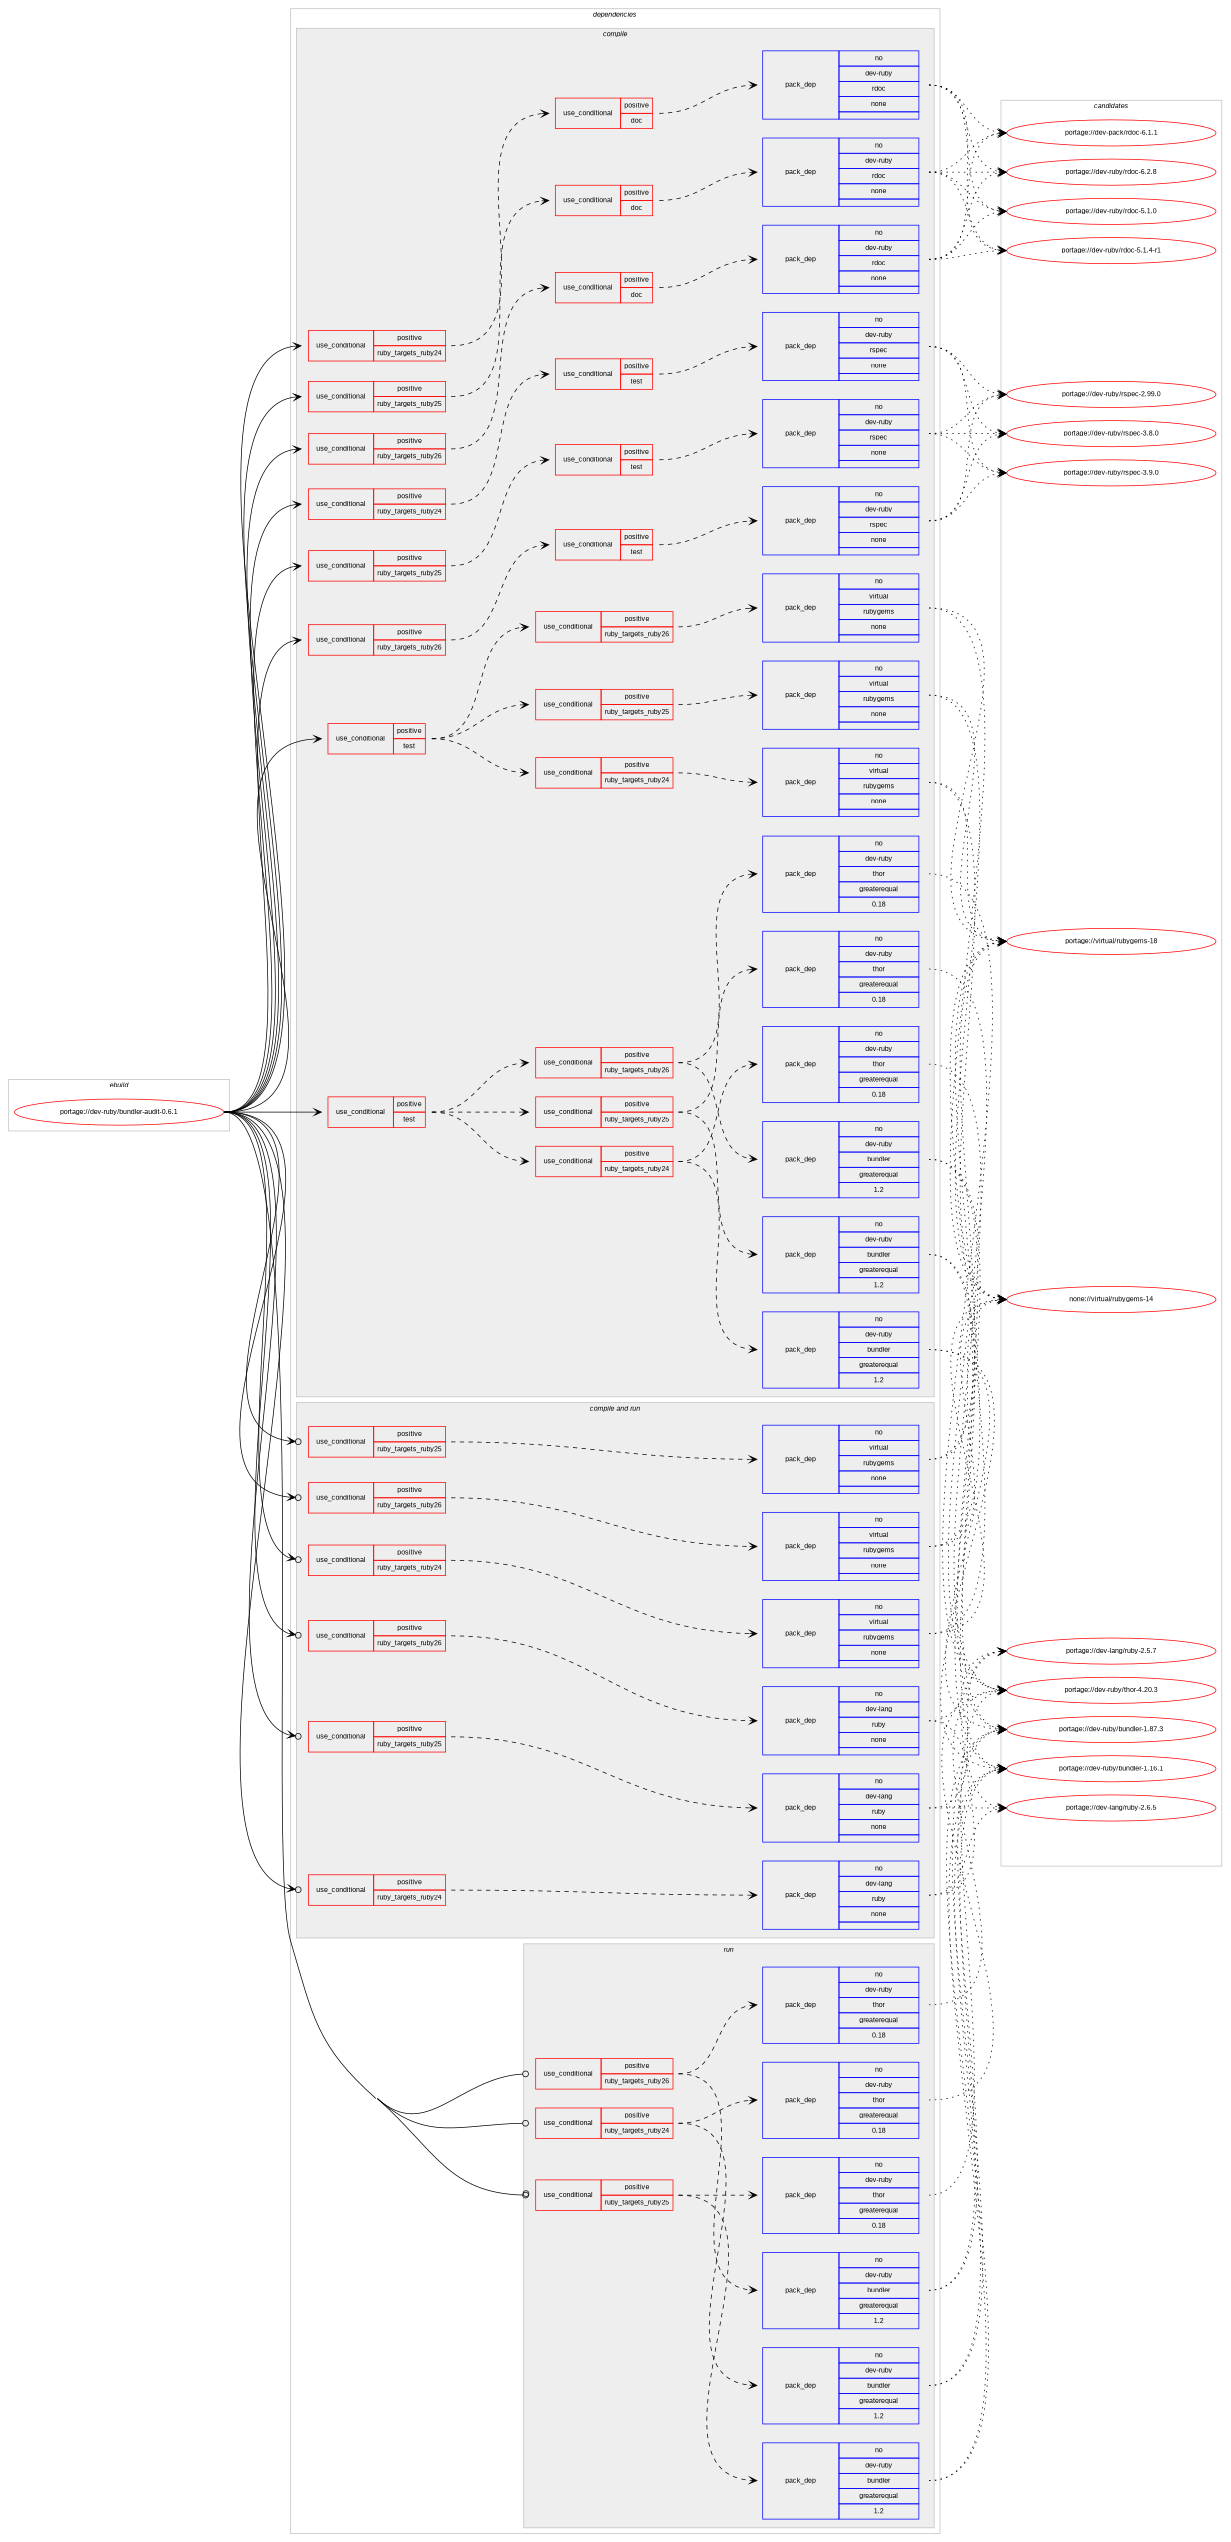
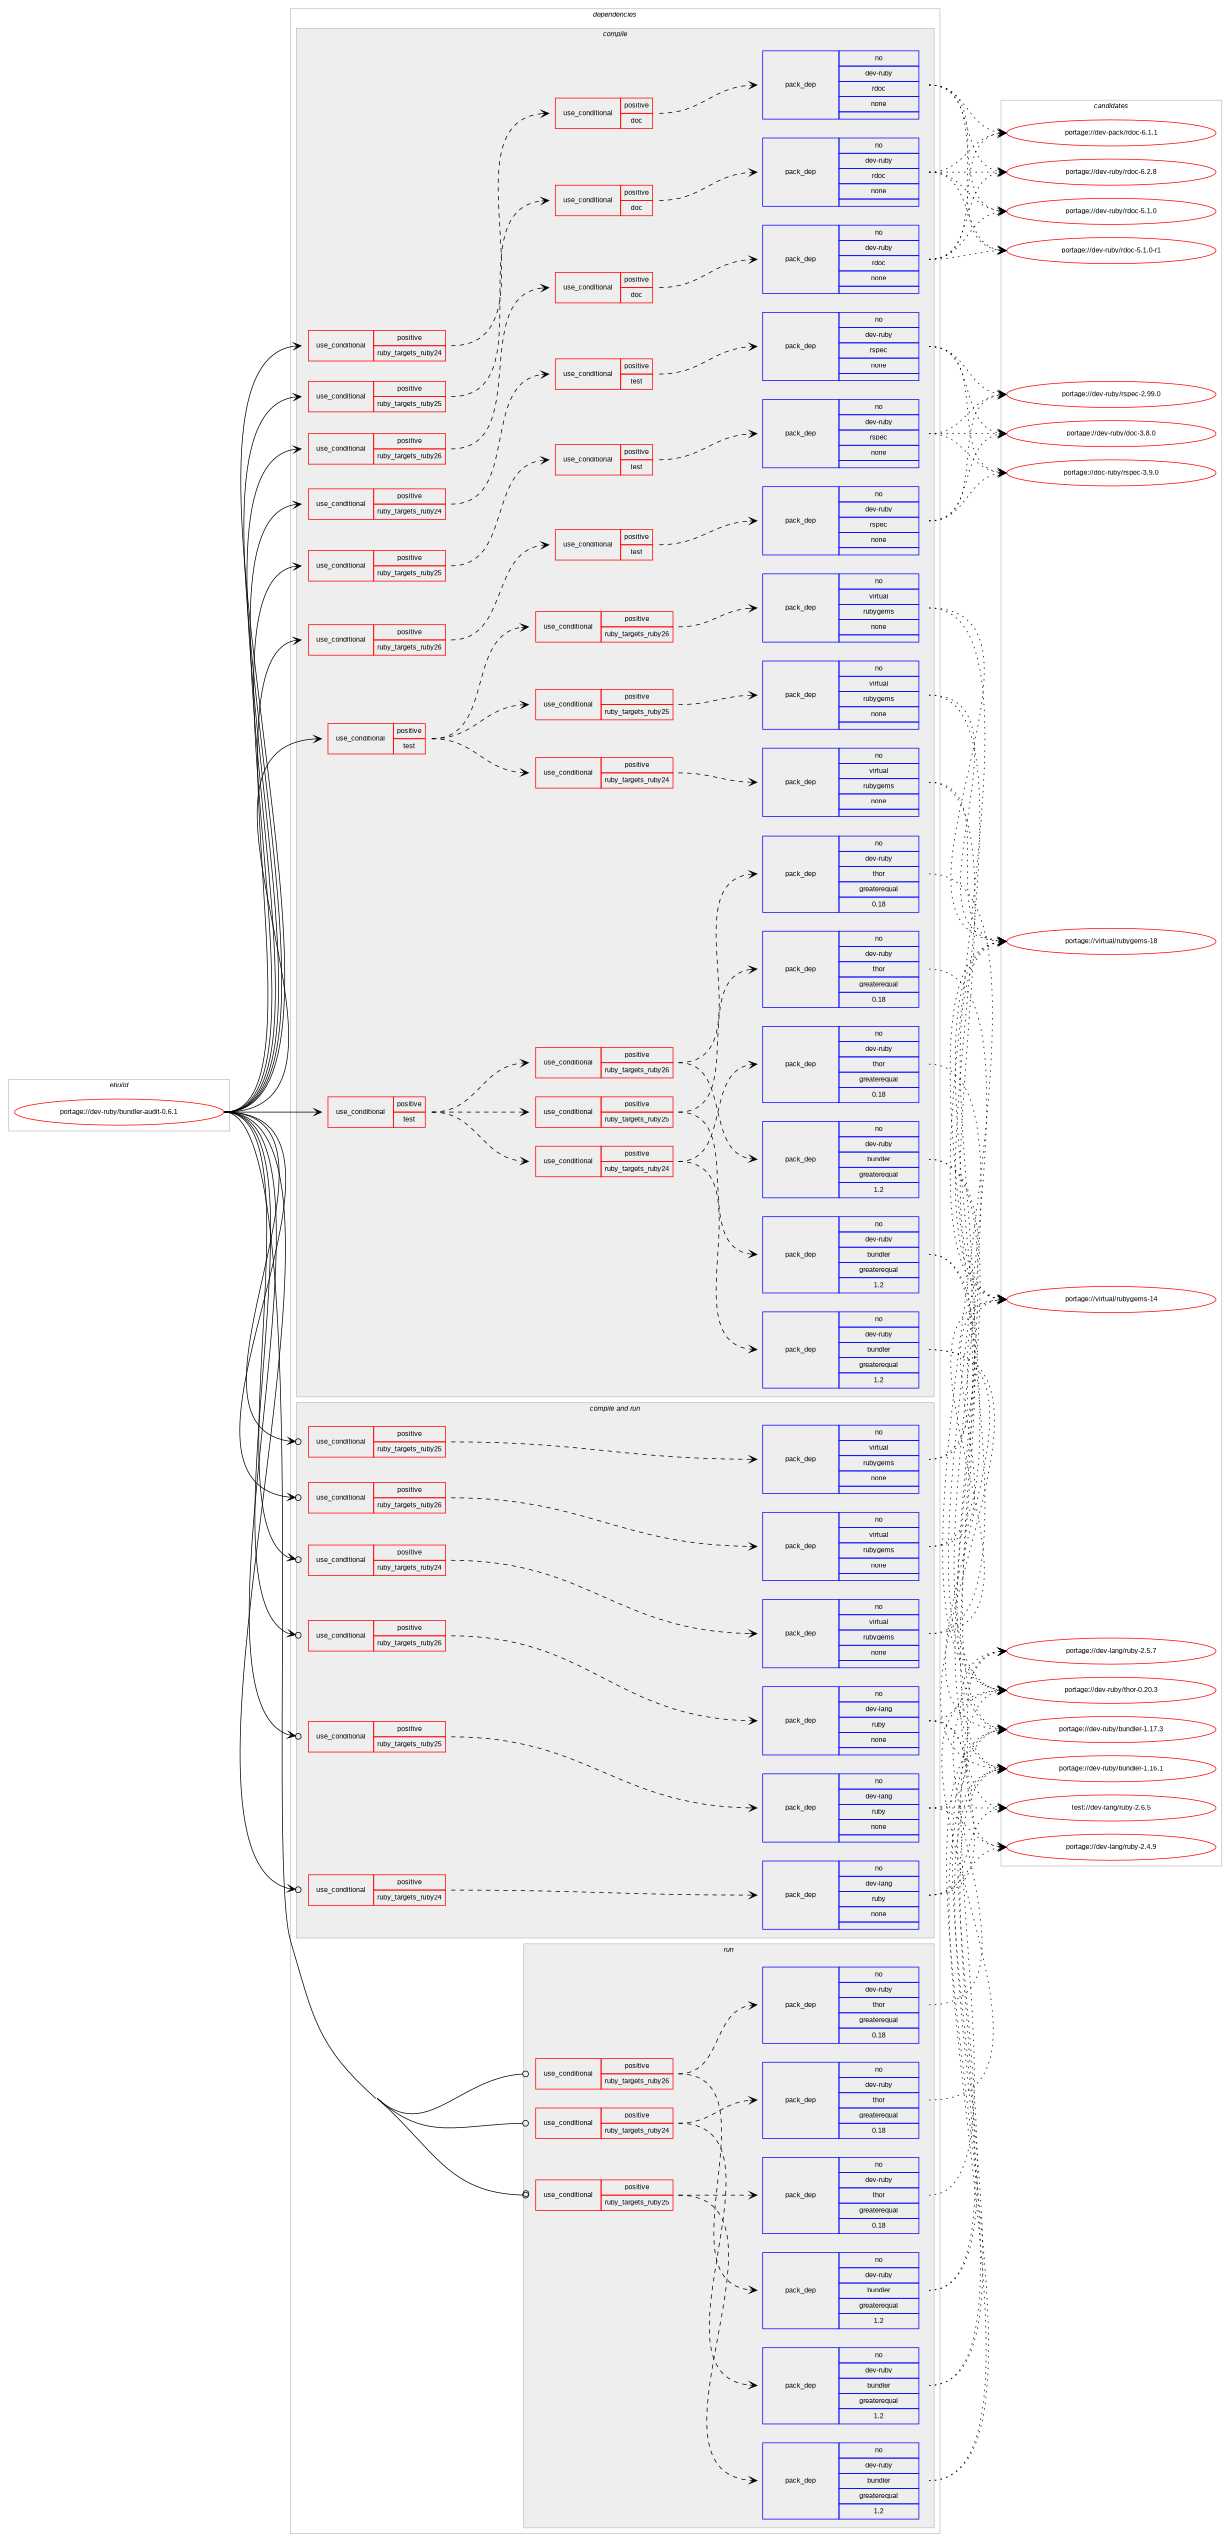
node "portage://dev-ruby/rdoc-5.1.4-r1": label "portage://dev-ruby/rdoc-5.1.4-r1" -> "portage://dev-ruby/rdoc-5.1.0-r1"
node "portage://dev-ruby/rspec-3.8.0": label "portage://dev-ruby/rspec-3.8.0" -> "portage://dev-ruby/doc-3.8.0"
node "portage://dev-ruby/rspec-3.9.0": label "portage://dev-ruby/rspec-3.9.0" -> "portage://doc-ruby/rspec-3.9.0"
node "none://virtual/rubygems-14": label "none://virtual/rubygems-14" -> "portage://virtual/rubygems-14"
node "portage://dev-ruby/thor-4.20.3": label "portage://dev-ruby/thor-4.20.3" -> "portage://dev-ruby/thor-0.20.3"
node "portage://dev-ruby/bundler-1.87.3": label "portage://dev-ruby/bundler-1.87.3" -> "portage://dev-ruby/bundler-1.17.3"
node "portage://dev-lang/ruby-2.6.5": label "portage://dev-lang/ruby-2.6.5" -> "test://dev-lang/ruby-2.6.5"
node "portage://dev-lang/ruby-2.4.9": added
